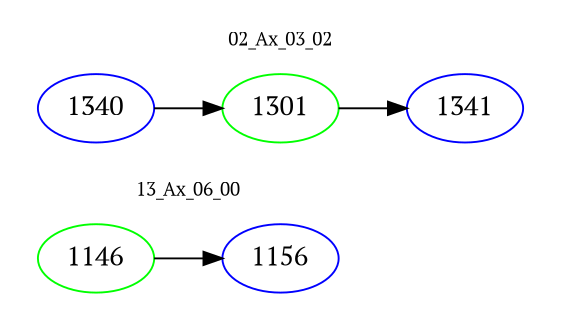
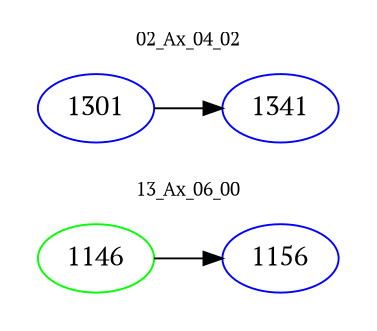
cluster "02_Ax_03_02": label "02_Ax_03_02" -> "02_Ax_04_02"
node "1340": removed
node "1301": color green -> blue
